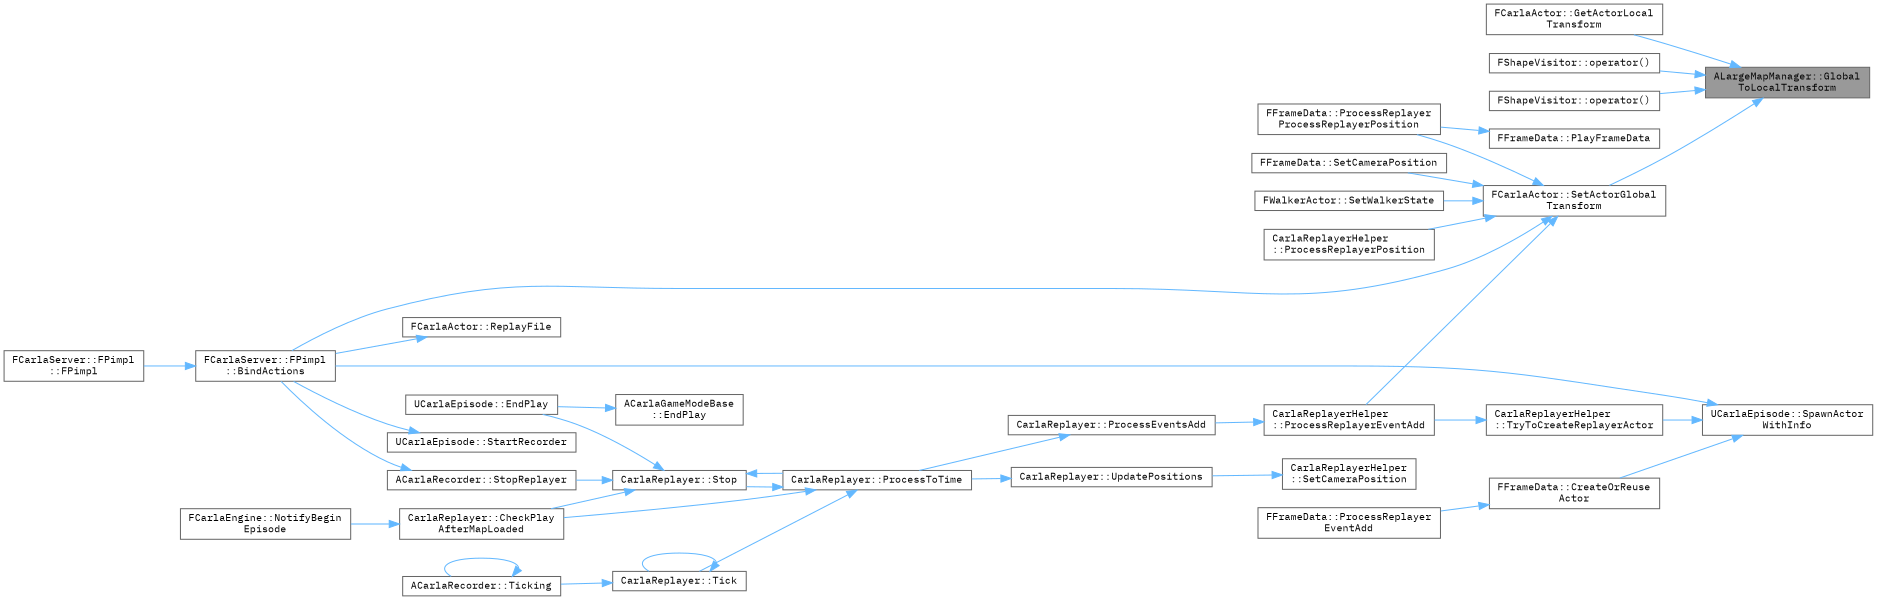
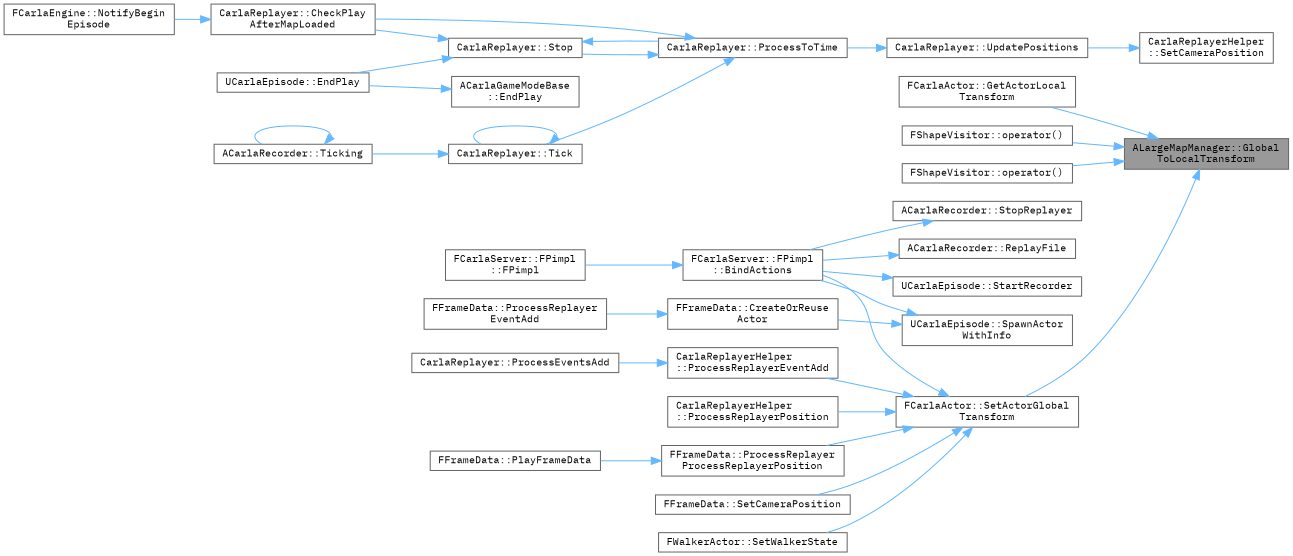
edge "FFrameData::ProcessReplayer ProcessReplayerPosition" -> "FFrameData::PlayFrameData": reversed
node "FCarlaActor::ReplayFile": label "FCarlaActor::ReplayFile" -> "ACarlaRecorder::ReplayFile"
node "CarlaReplayerHelper ::TryToCreateReplayerActor": removed
edge "CarlaReplayer::ProcessToTime" -> "CarlaReplayer::ProcessEventsAdd": removed
edge "ACarlaRecorder::StopReplayer" -> "CarlaReplayer::Stop": removed
